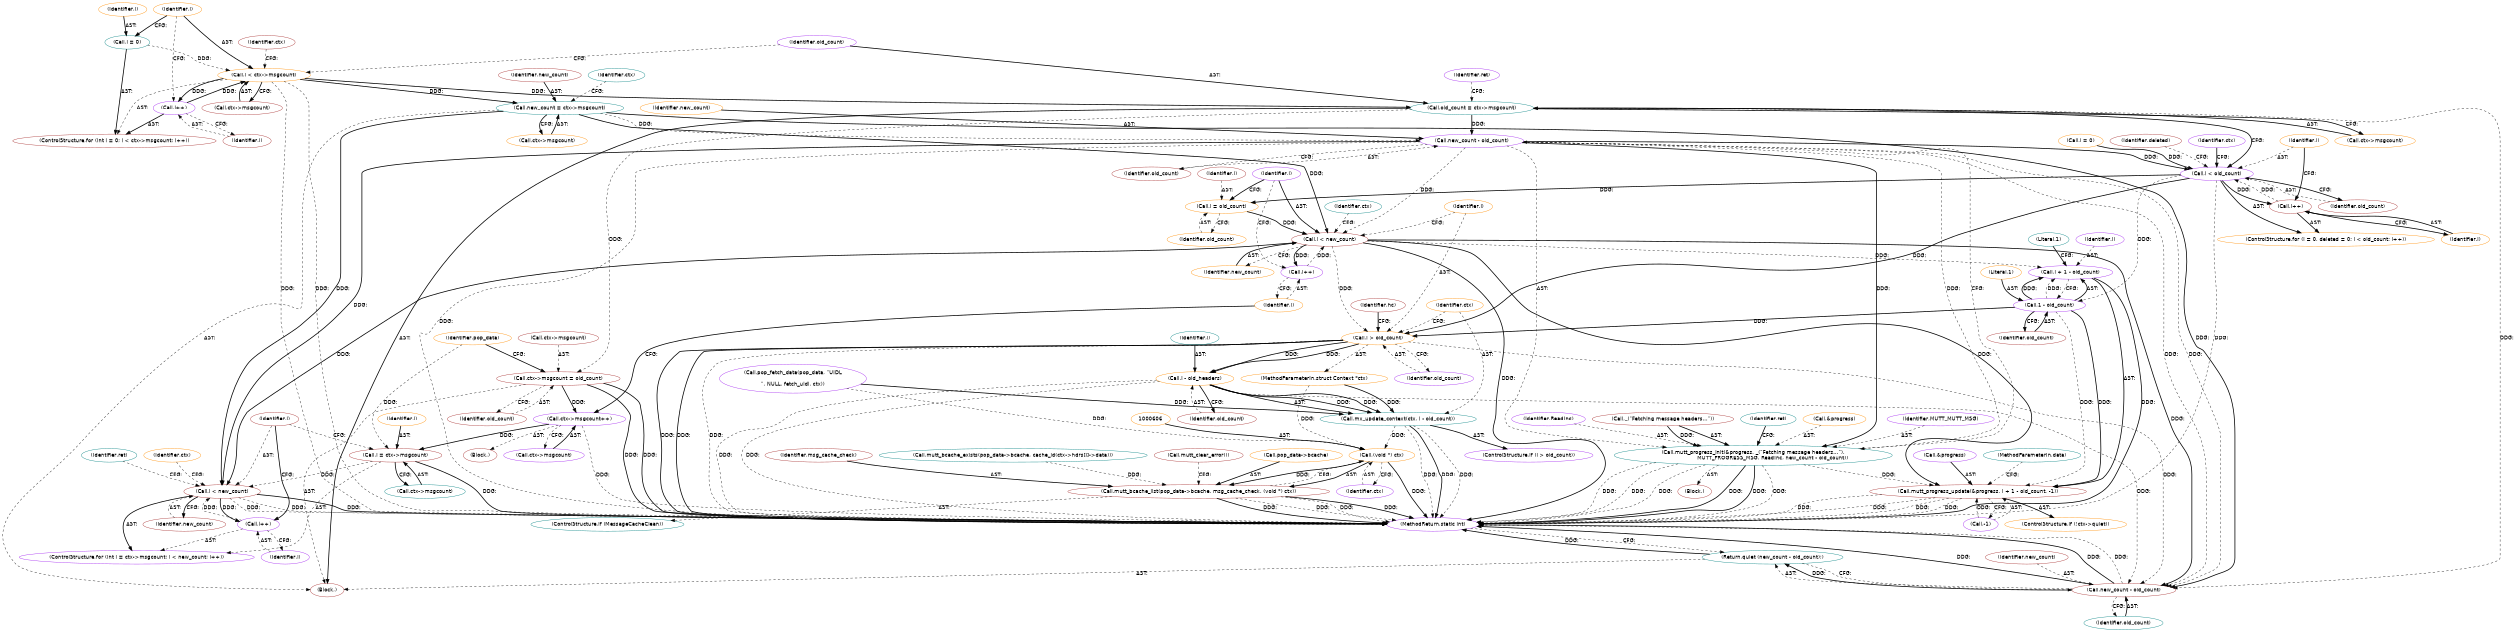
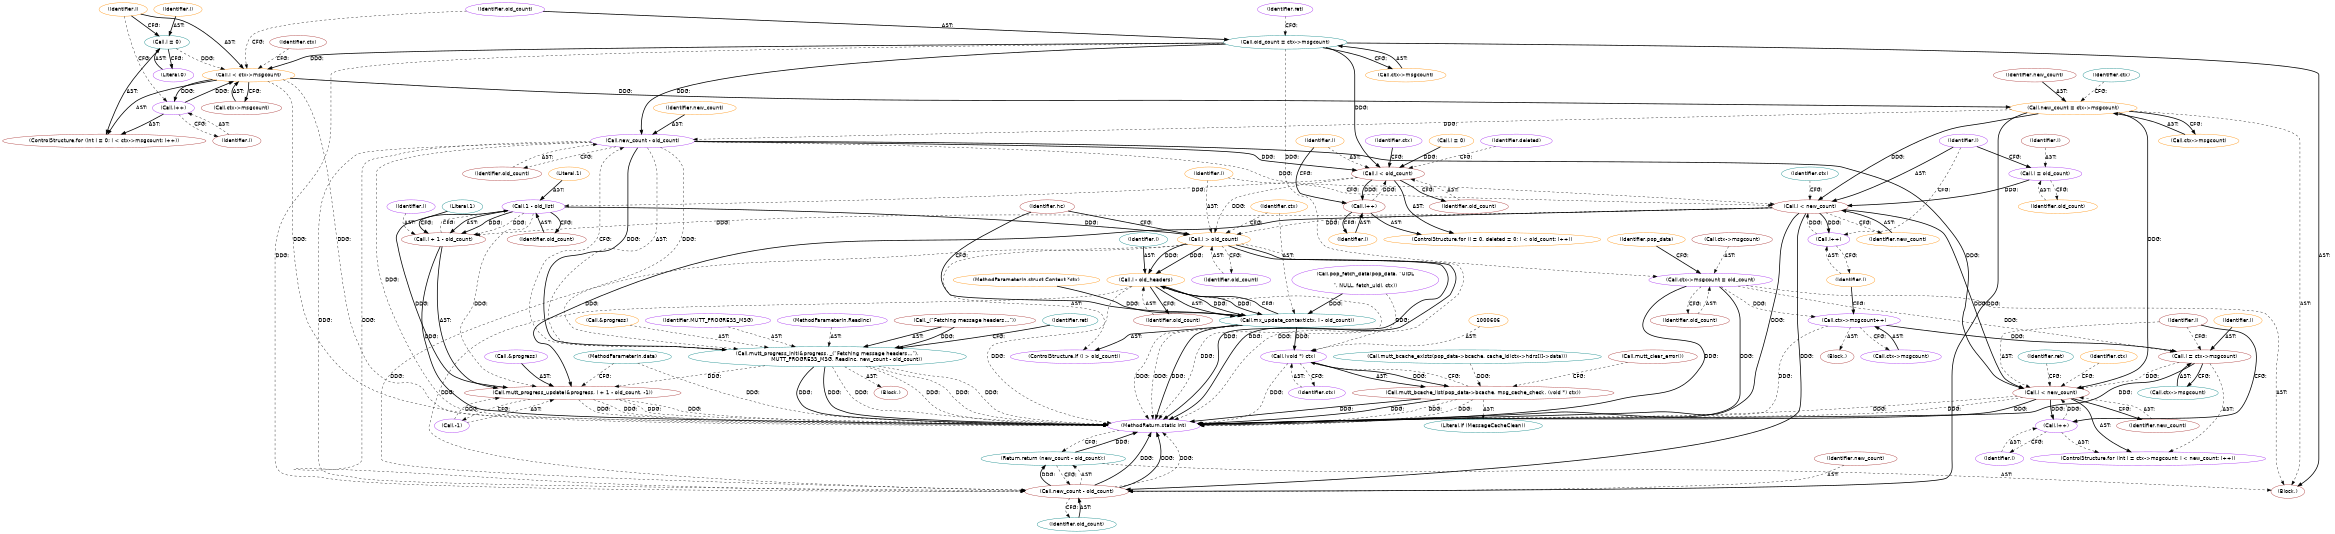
node "(Literal,0)": added
edge "(Call,i < ctx->msgcount)" -> "(ControlStructure,for (int i = 0; i < ctx->msgcount; i++))": style dashed -> bold
edge "(Call,i < ctx->msgcount)" -> "(Call,old_count = ctx->msgcount)": reversed
node "(Call,new_count = ctx->msgcount)": color teal -> darkorange
node "(Identifier,deleted)": color brown -> purple
edge "(Call,old_count = ctx->msgcount)" -> "(Call,i < old_count)": label "CFG: " -> "DDG: "
node "(Call,i < old_count)": color purple -> brown
edge "(Call,i < old_count)" -> "(Call,i = old_count)": removed, label "DDG:"
node "(Call,i = old_count)": color darkorange -> purple
edge "(Call,i < old_count)" -> "(Call,i > old_count)": style bold -> dashed
node "(Call,i + 1 - old_count)": color purple -> brown
edge "(Identifier,hc)" -> "(Call,mx_update_context(ctx, i - old_count))": added, label "CFG:"
edge "(Call,mx_update_context(ctx, i - old_count))" -> "(Call,i - old_headers)": added, label "CFG:"
node "(Call,1 - old_count)": label "(Call,1 - old_count)" -> "(Call,1 - old_list)"
edge "(Call,i > old_count)" -> "(MethodParameterIn,struct Context *ctx)": now "(Call,i > old_count)" -> "(ControlStructure,if (i > old_count))"
node "(Call,ctx->msgcount = old_count)": color brown -> purple
edge "(Identifier,pop_data)" -> "(Call,i = ctx->msgcount)": now "(Call,ctx->msgcount = old_count)" -> "(Call,i = ctx->msgcount)"
edge "(Call,ctx->msgcount = old_count)" -> "(Call,ctx->msgcount++)": style bold -> dashed
node "(Identifier,ReadInc)": label "(Identifier,ReadInc)" -> "(MethodParameterIn,ReadInc)"
node "(Identifier,MUTT_MUTT_MSG)": label "(Identifier,MUTT_MUTT_MSG)" -> "(Identifier,MUTT_PROGRESS_MSG)"
edge "(MethodParameterIn,struct Context *ctx)" -> "(Call,(void *) ctx)": removed, label "DDG:"
edge "(Call,mx_update_context(ctx, i - old_count))" -> "(Call,(void *) ctx)": style dashed -> bold
edge "1000606" -> "(Call,(void *) ctx)": style bold -> dashed
node "(Identifier,msg_cache_check)": removed
node "(Call,pop_data->bcache)": removed
node "(Call,(void *) ctx)": color darkorange -> purple
edge "(Call,(void *) ctx)" -> "(MethodReturn,static int)": style bold -> dashed
edge "(Call,i < old_count)" -> "(MethodReturn,static int)": now "(MethodParameterIn,data)" -> "(MethodReturn,static int)"
node "(ControlStructure,if (MessageCacheClean))": label "(ControlStructure,if (MessageCacheClean))" -> "(Literal,if (MessageCacheClean))"
node "(ControlStructure,if (!ctx->quiet))": removed
node "(Return,quiet (new_count - old_count);)": label "(Return,quiet (new_count - old_count);)" -> "(Return,return (new_count - old_count);)"
